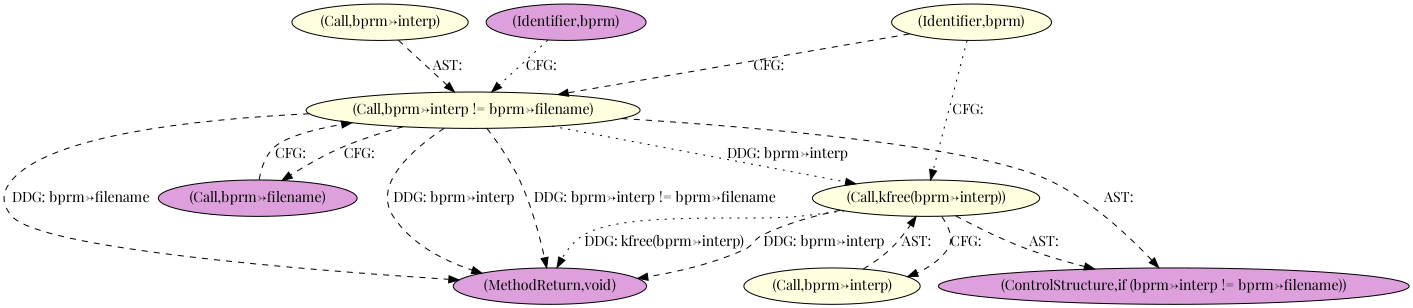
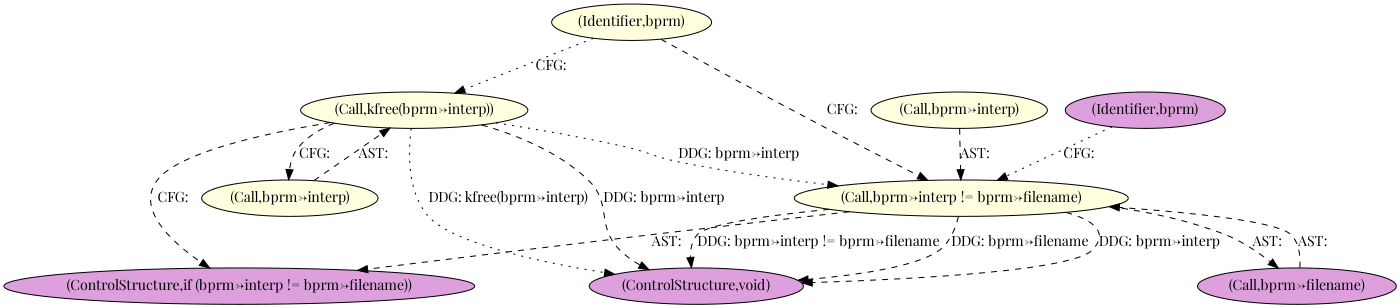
edge "(Call,bprm->filename)" -> "(Call,bprm->interp != bprm->filename)": label "CFG: " -> "AST: "
edge "(Call,bprm->interp != bprm->filename)" -> "(Call,bprm->filename)": label "CFG: " -> "AST: "
edge "(Call,bprm->interp != bprm->filename)" -> "(Call,kfree(bprm->interp))": reversed
edge "(Call,kfree(bprm->interp))" -> "(ControlStructure,if (bprm->interp != bprm->filename))": label "AST: " -> "CFG: "
node "(MethodReturn,void)": label "(MethodReturn,void)" -> "(ControlStructure,void)"
